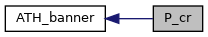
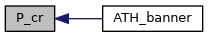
edge "P_cr" -> "ATH_banner": reversed
